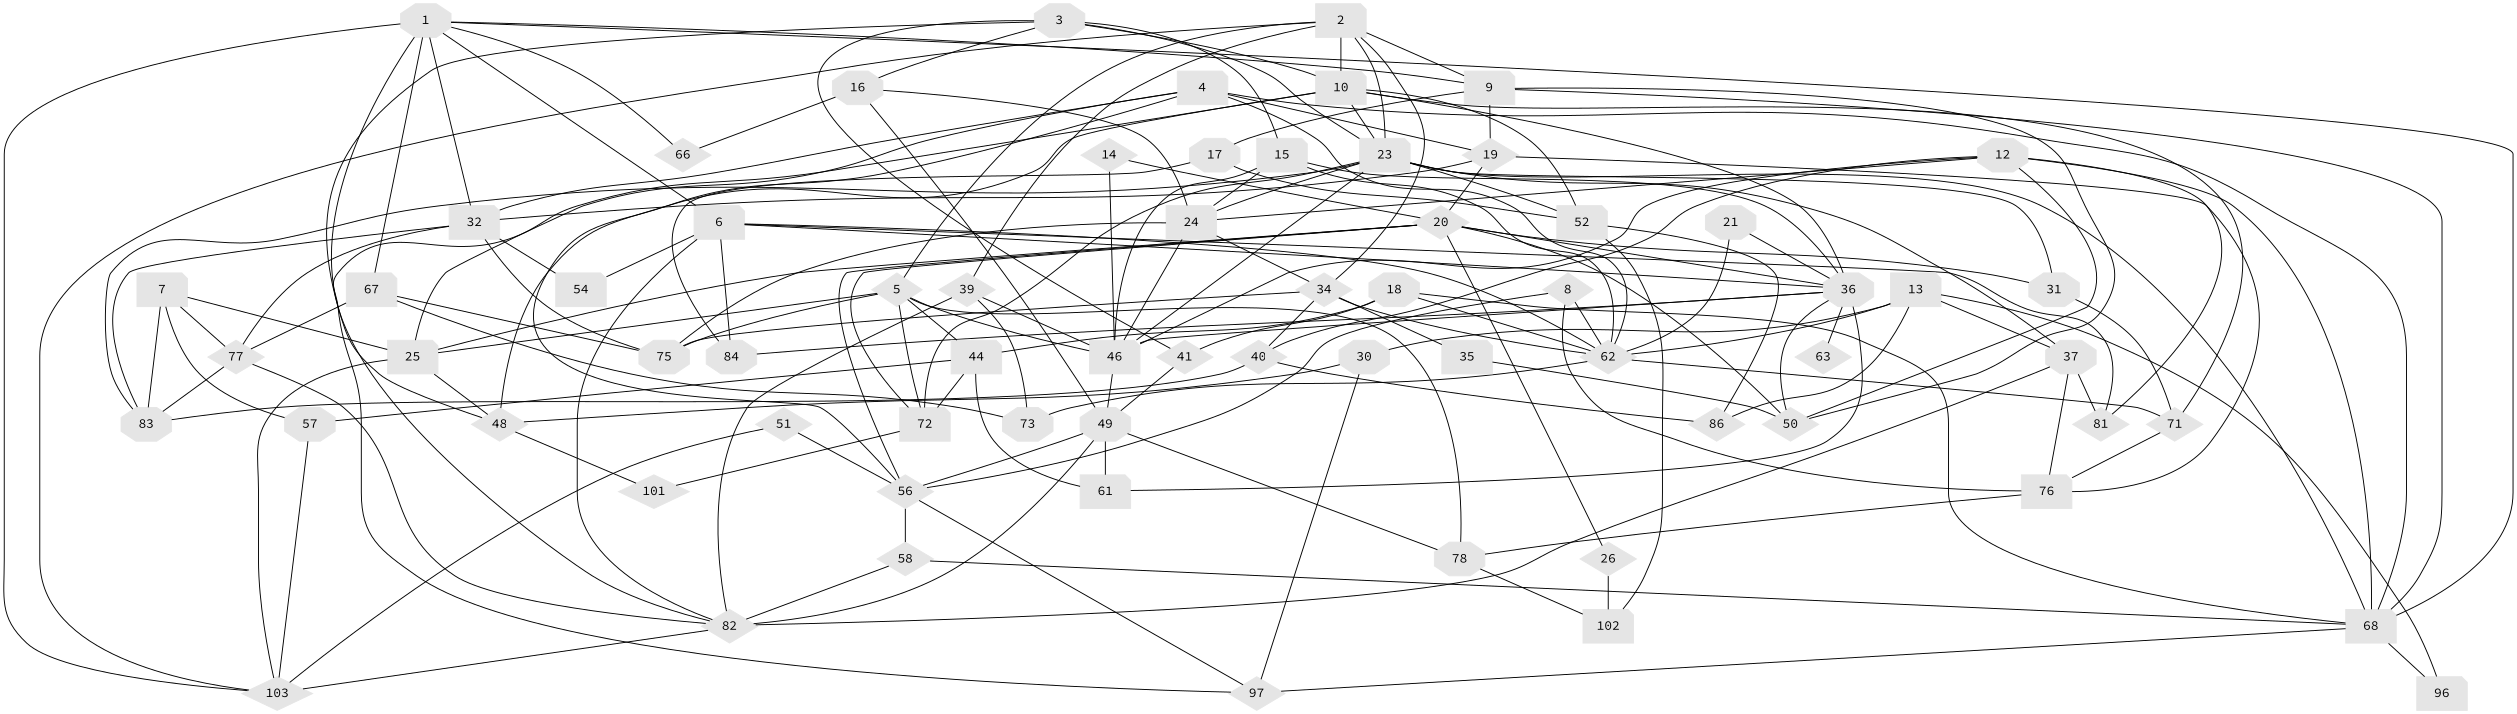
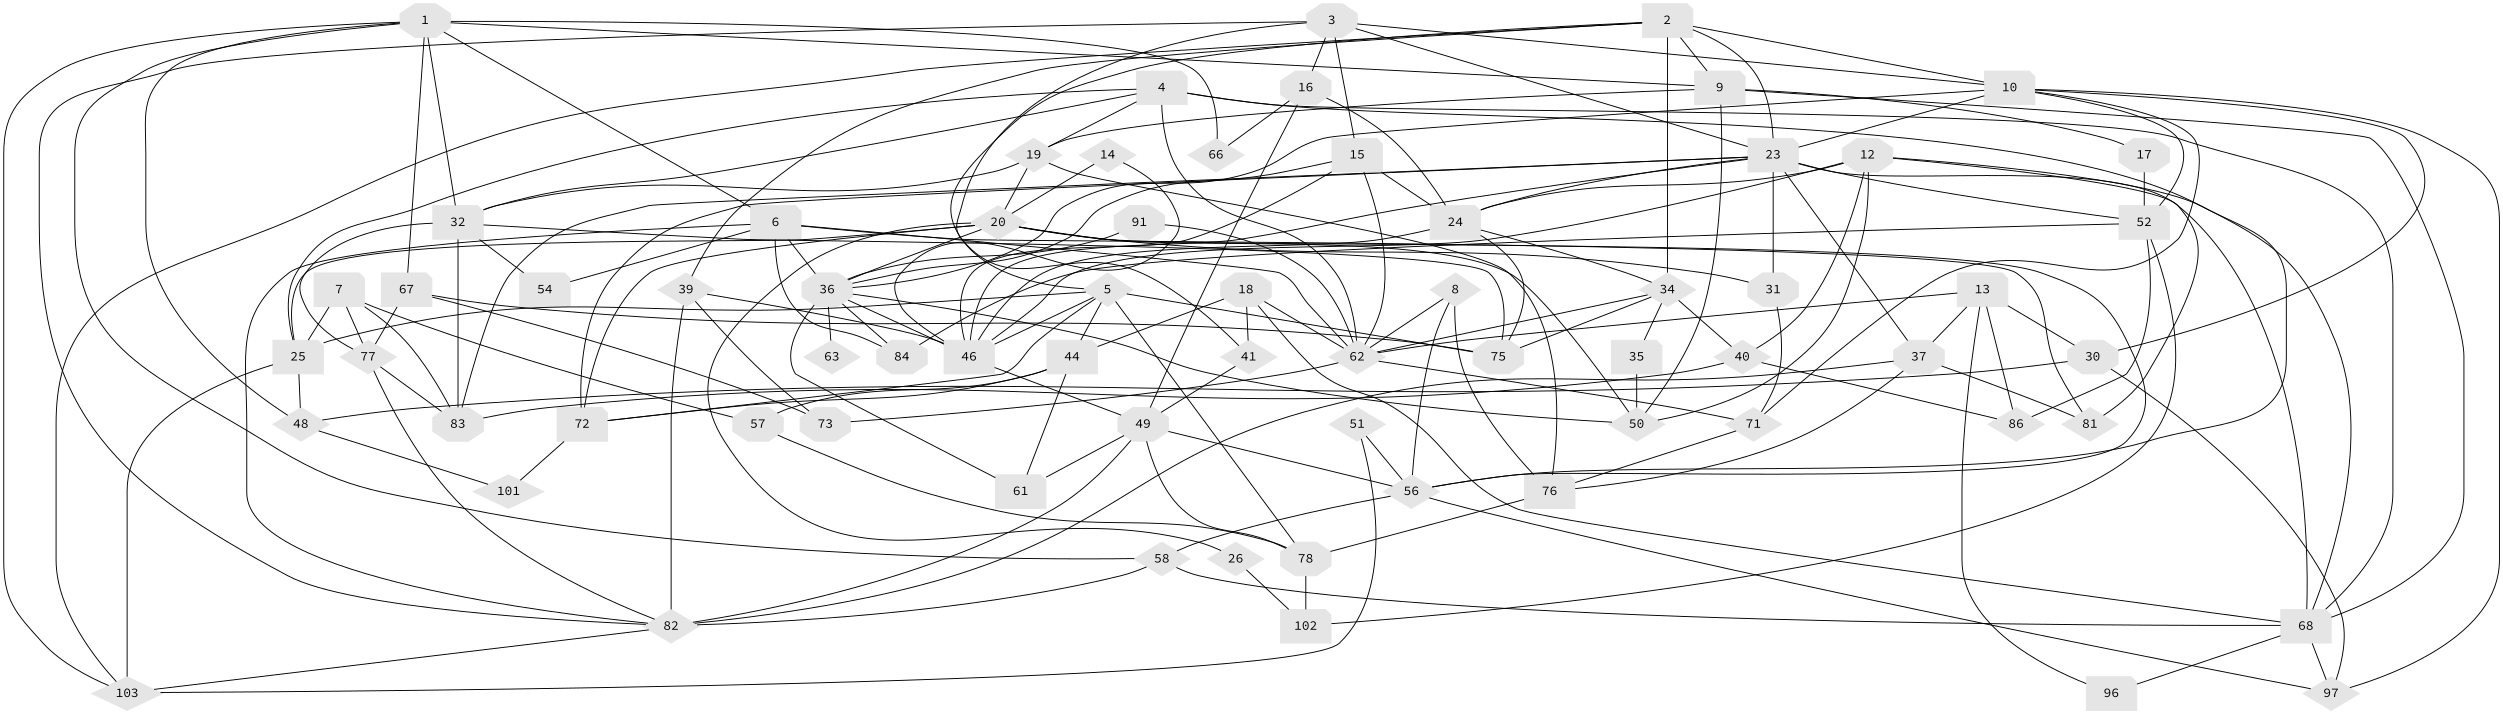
edge "1" -- "68": now "1" -- "58"
edge "17" -- "84": now "52" -- "84"
edge "10" -- "48": now "10" -- "30"
node "21": label "21" -> "91"
edge "57" -- "103": now "57" -- "78"
